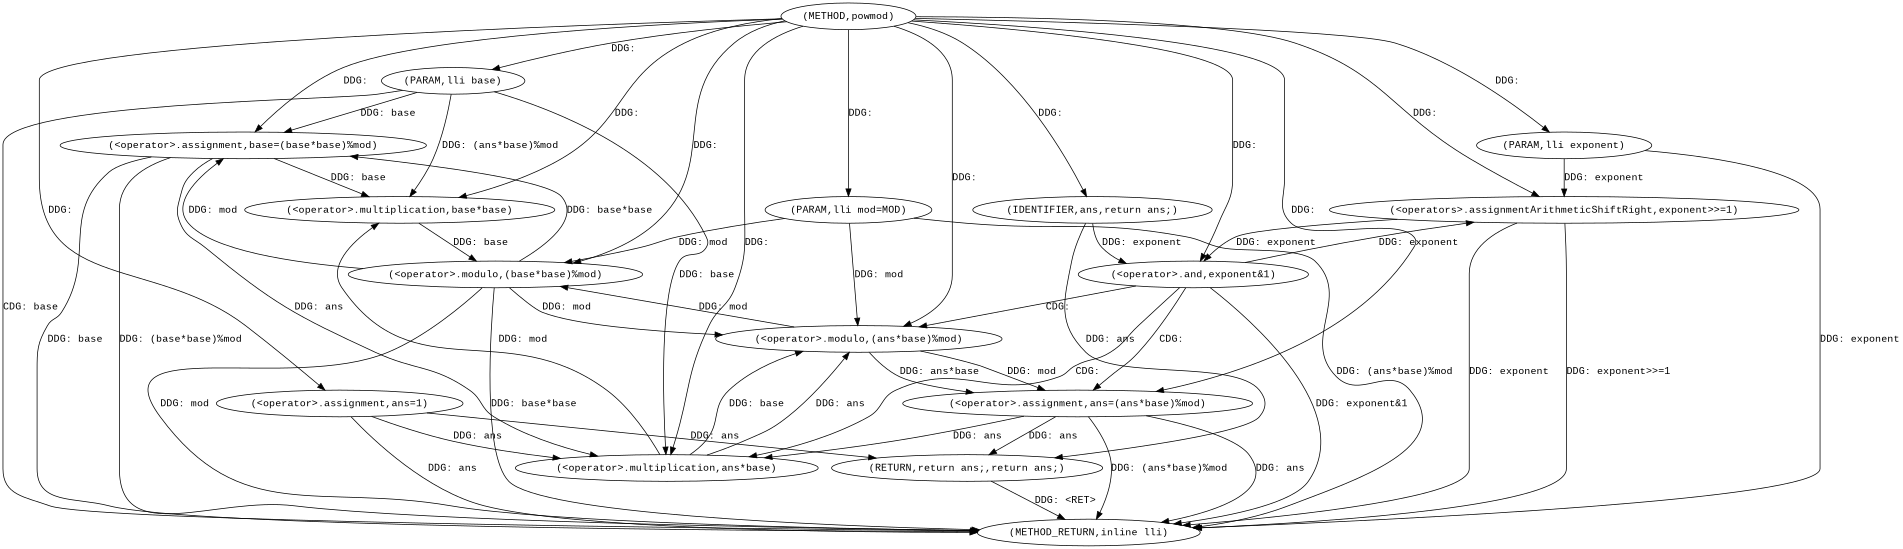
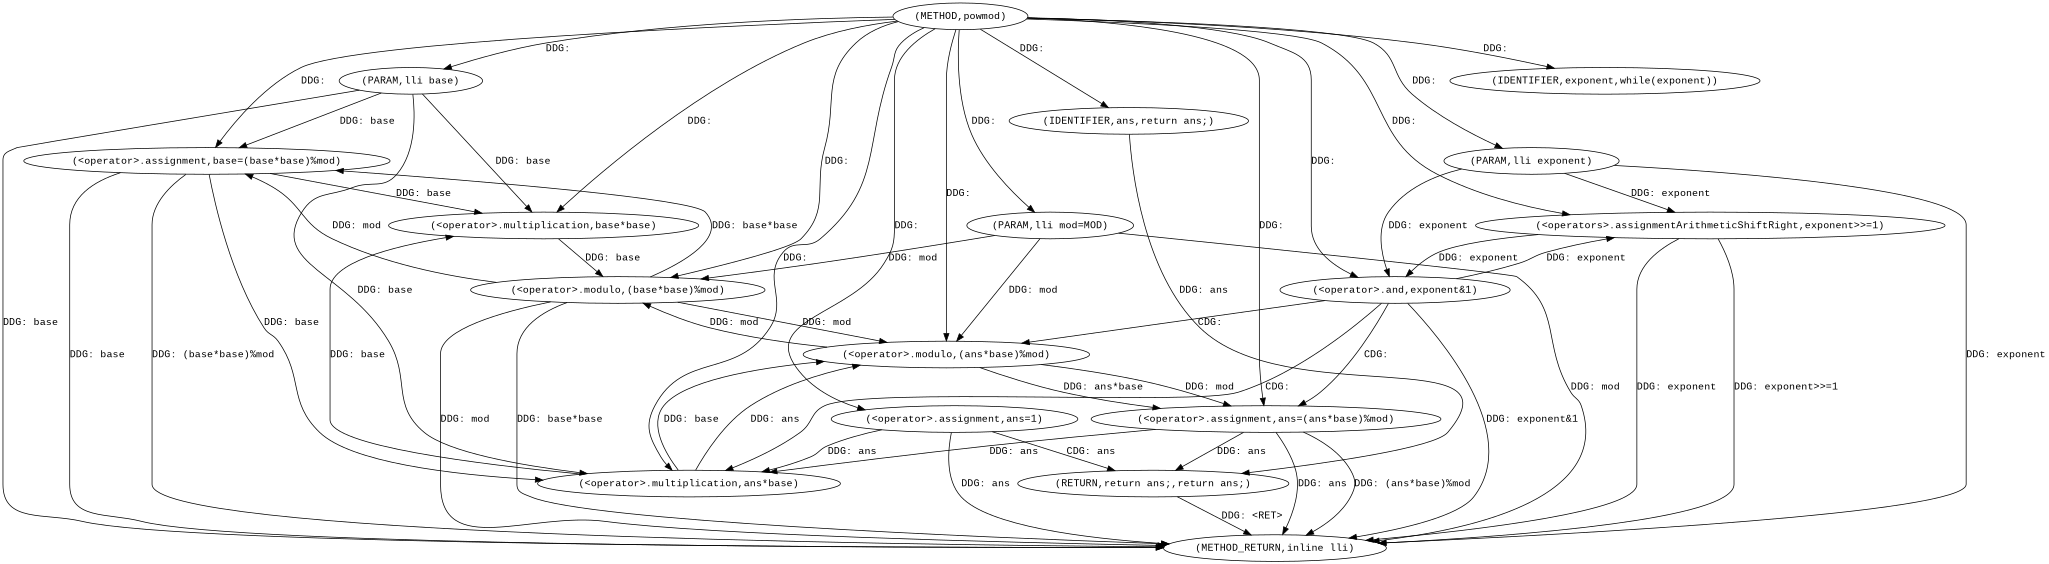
node "(IDENTIFIER,exponent,while(exponent))": added
edge "(PARAM,lli base)" -> "(<operator>.multiplication,base*base)": label "DDG: (ans*base)%mod" -> "DDG: base"
edge "(IDENTIFIER,ans,return ans;)" -> "(<operator>.and,exponent&1)": now "(PARAM,lli exponent)" -> "(<operator>.and,exponent&1)"
edge "(PARAM,lli base)" -> "(METHOD_RETURN,inline lli)": label "CDG: base" -> "DDG: base"
edge "(<operator>.assignment,base=(base*base)%mod)" -> "(<operator>.multiplication,ans*base)": label "DDG: ans" -> "DDG: base"
edge "(<operator>.multiplication,ans*base)" -> "(<operator>.multiplication,base*base)": label "DDG: mod" -> "DDG: base"
edge "(PARAM,lli mod=MOD)" -> "(METHOD_RETURN,inline lli)": label "DDG: (ans*base)%mod" -> "DDG: mod"
edge "(<operator>.assignment,ans=1)" -> "(RETURN,return ans;,return ans;)": label "DDG: ans" -> "CDG: ans"
